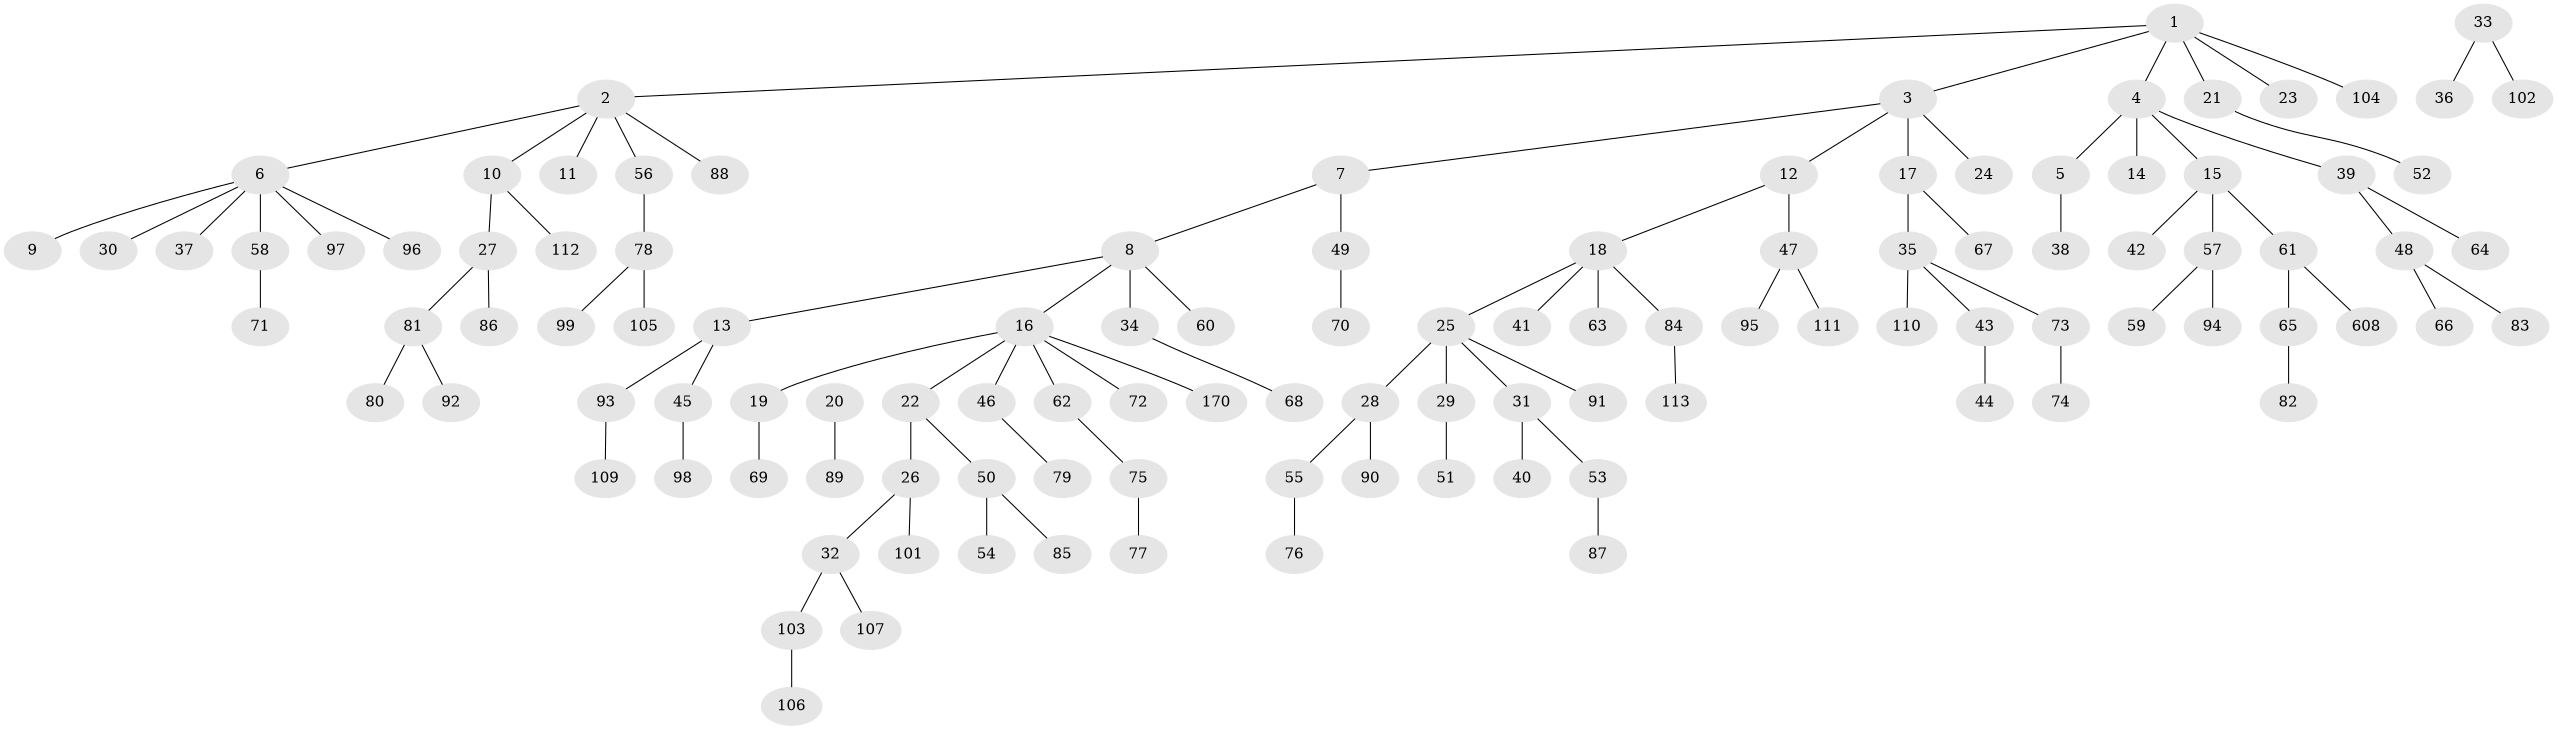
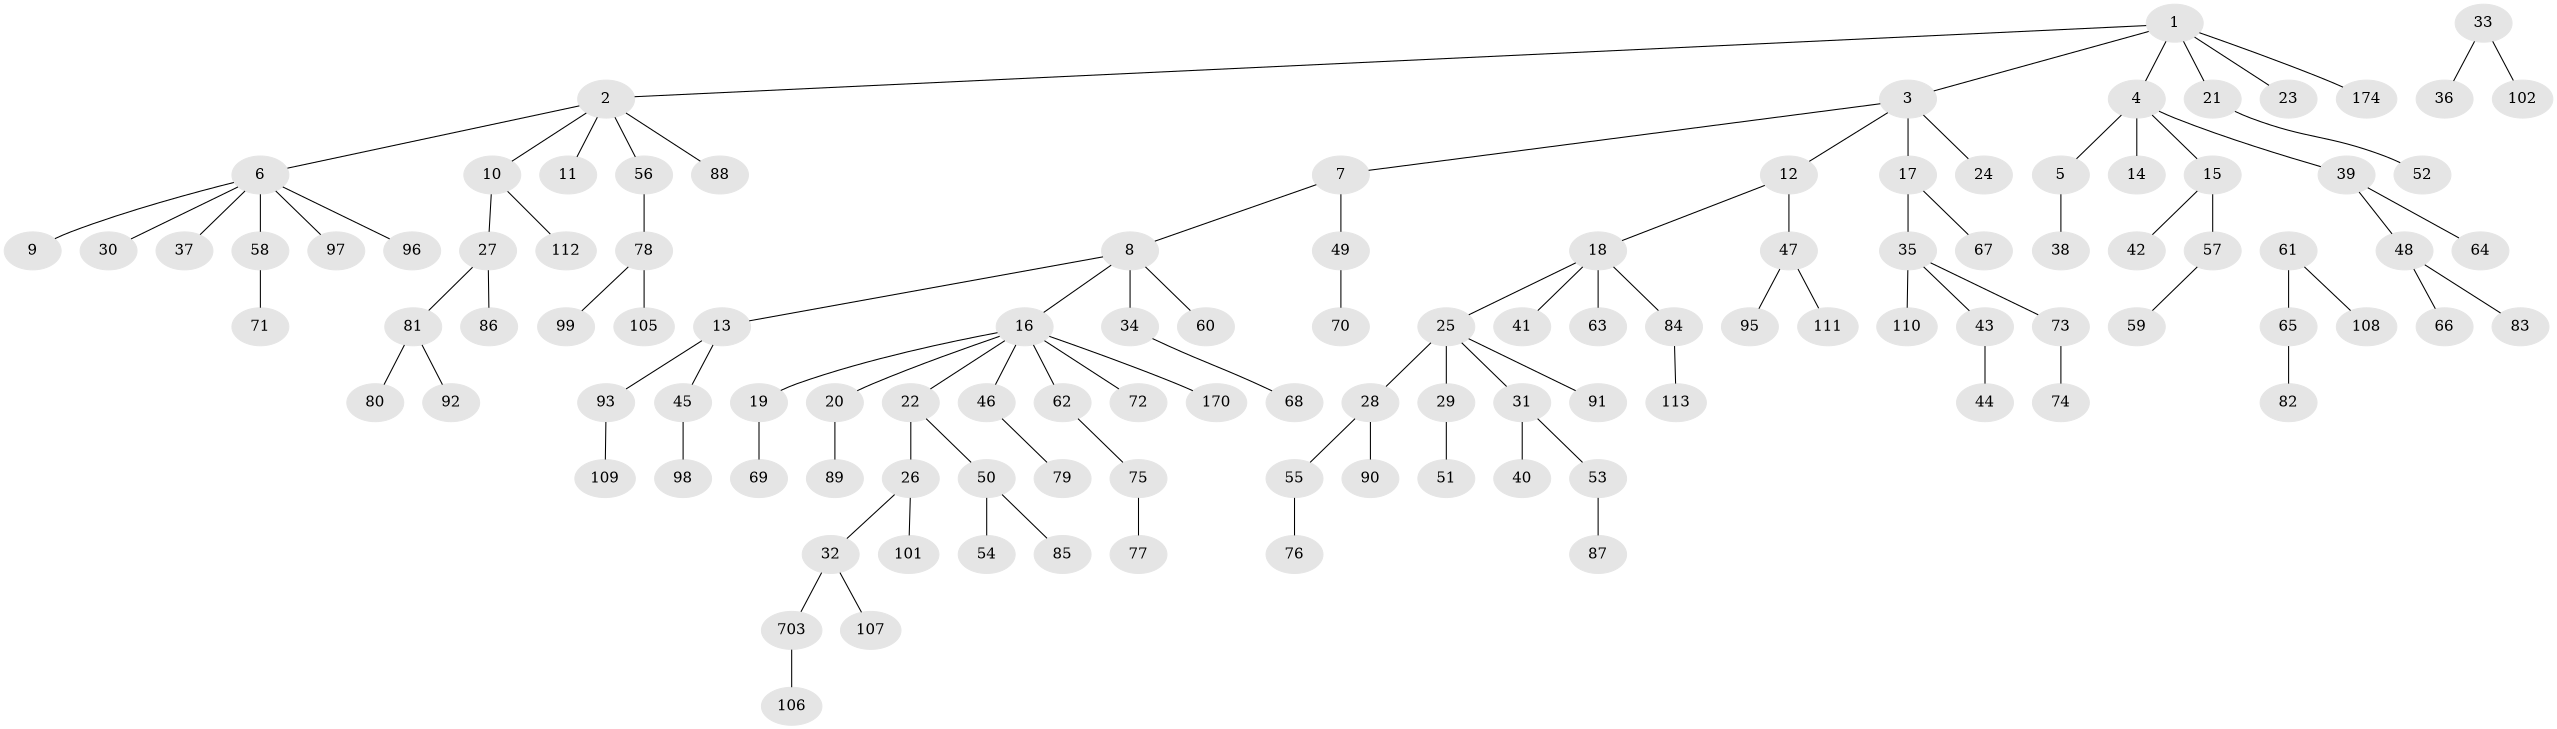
node "104": label "104" -> "174"
edge "15" -- "61": removed
node "94": removed
node "608": label "608" -> "108"
edge "16" -- "20": added
node "103": label "103" -> "703"
